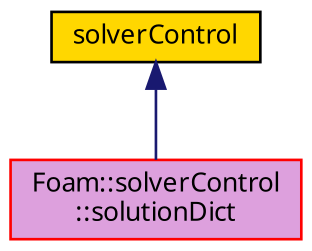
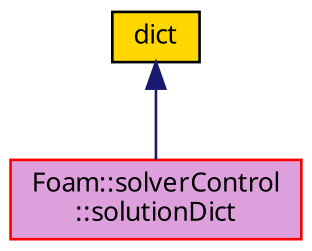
node "solverControl": label "solverControl" -> "dict"
